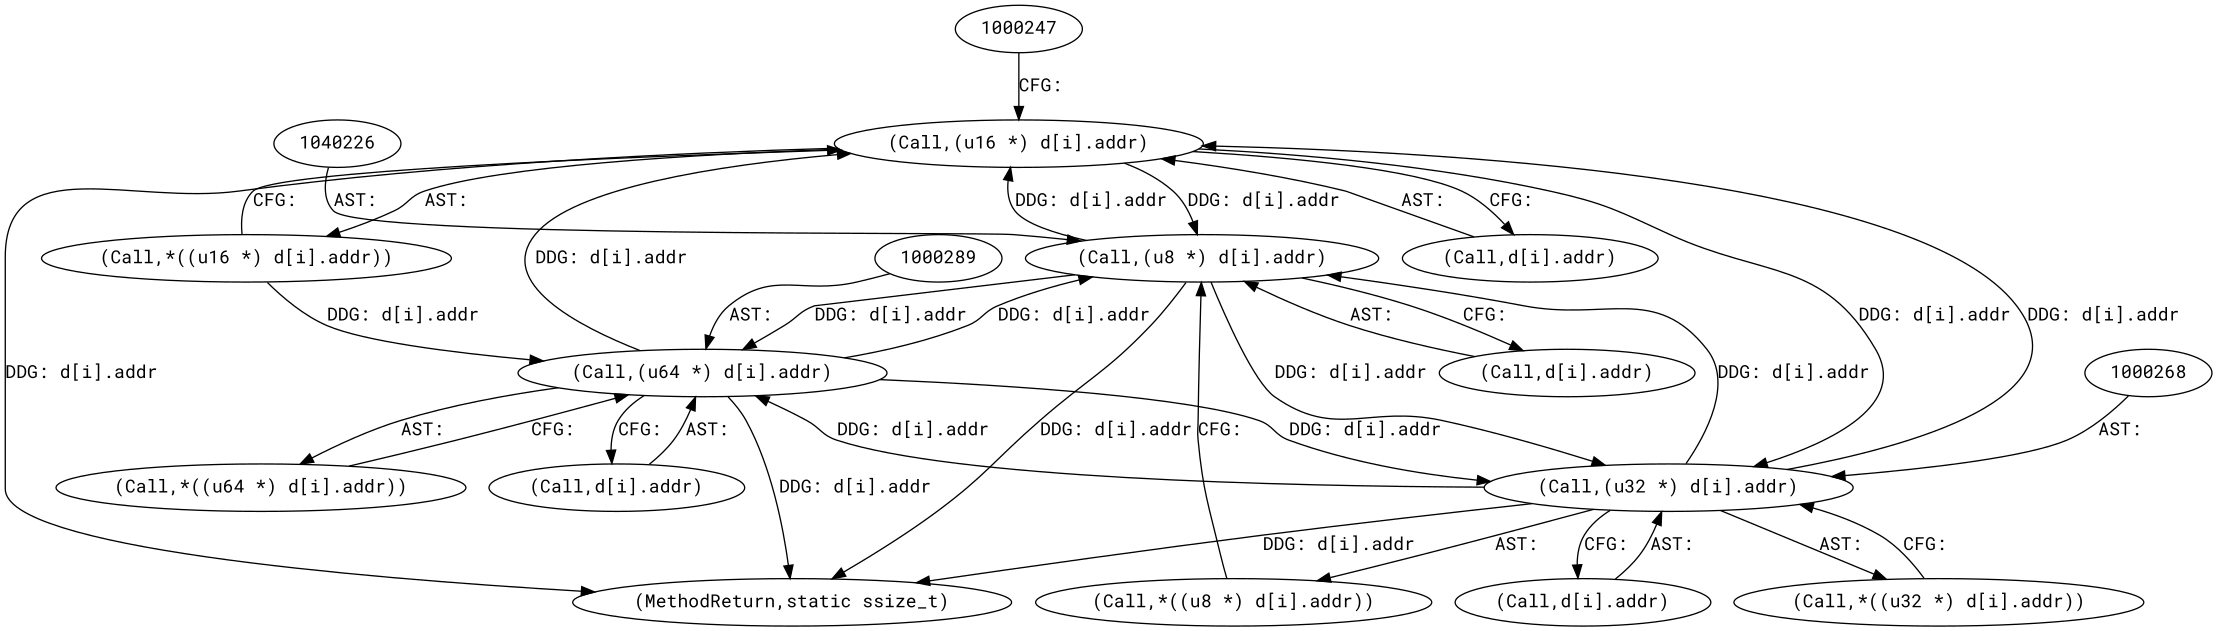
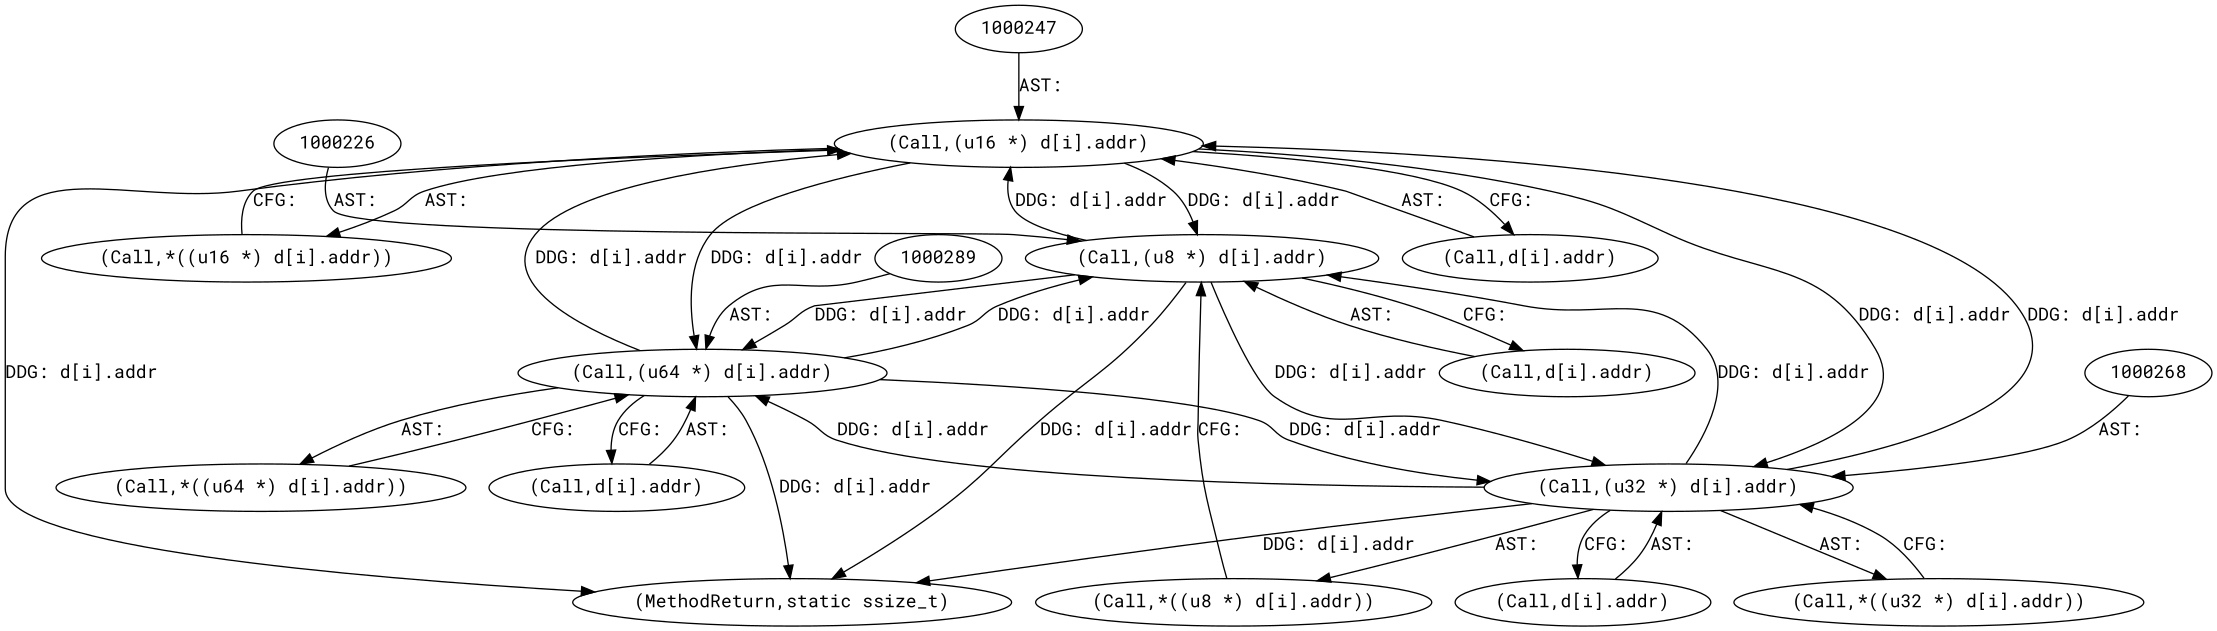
edge "1000247" -> "(Call,(u16 *) d[i].addr)": label "CFG: " -> "AST: "
node "1040226": label "1040226" -> "1000226"
edge "(Call,*((u16 *) d[i].addr))" -> "(Call,(u64 *) d[i].addr)": now "(Call,(u16 *) d[i].addr)" -> "(Call,(u64 *) d[i].addr)"
